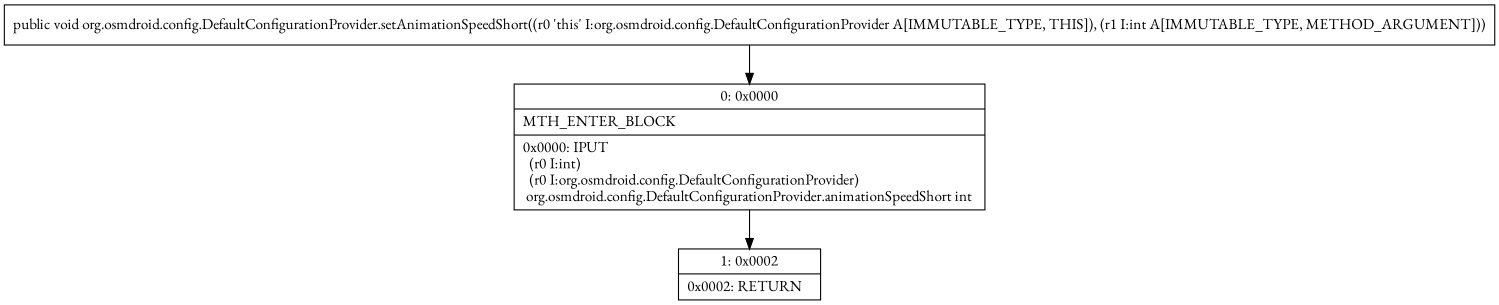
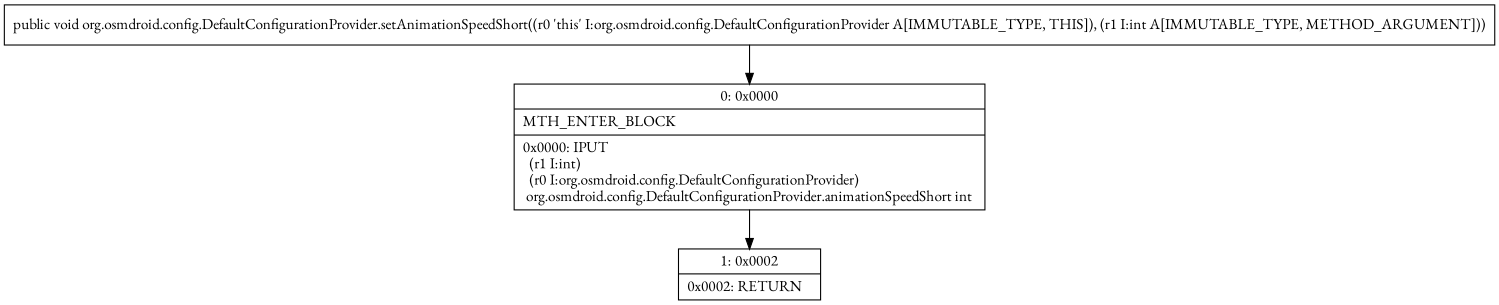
node "0: 0x0000": text "(r0 I:int)" -> "(r1 I:int)"
